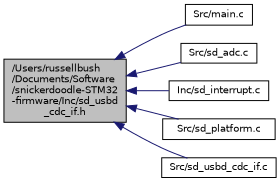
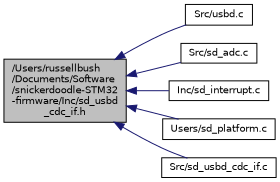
node "Src/main.c": label "Src/main.c" -> "Src/usbd.c"
node "Src/sd_platform.c": label "Src/sd_platform.c" -> "Users/sd_platform.c"
